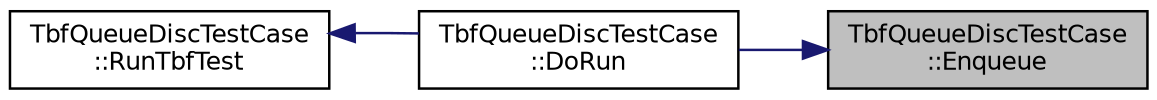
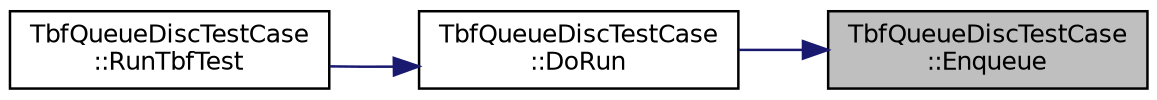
edge "TbfQueueDiscTestCase ::DoRun" -> "TbfQueueDiscTestCase ::RunTbfTest": reversed
